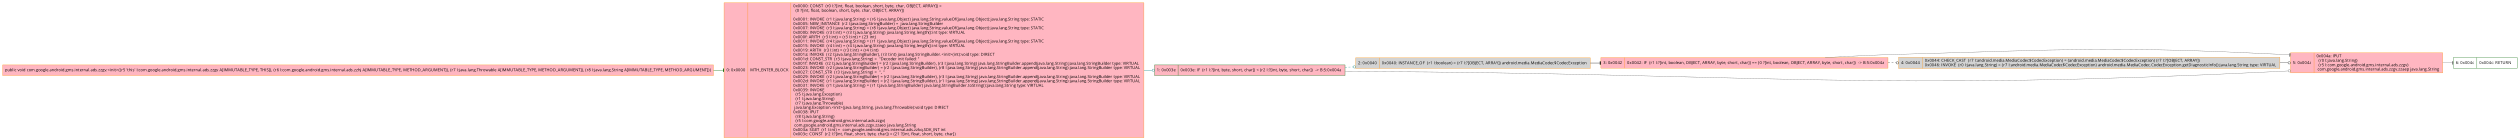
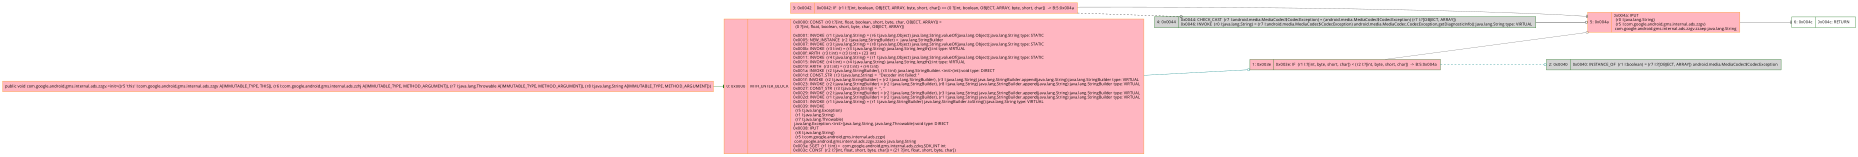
node "2: 0x0040": color darkorange -> darkgreen
edge "2: 0x0040" -> "3: 0x0042": removed
node "4: 0x0044": color darkorange -> darkgreen
